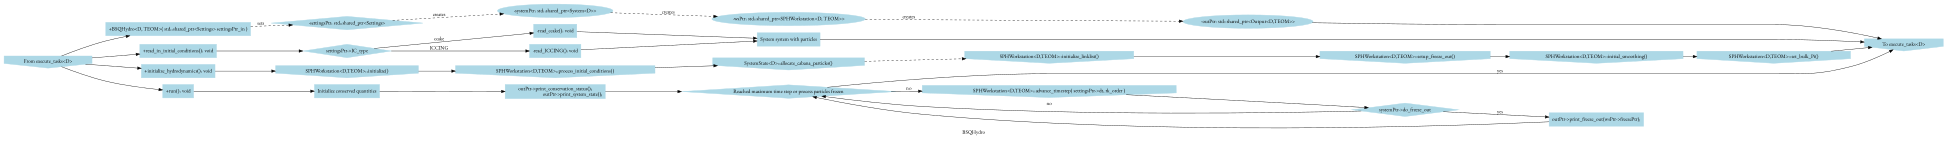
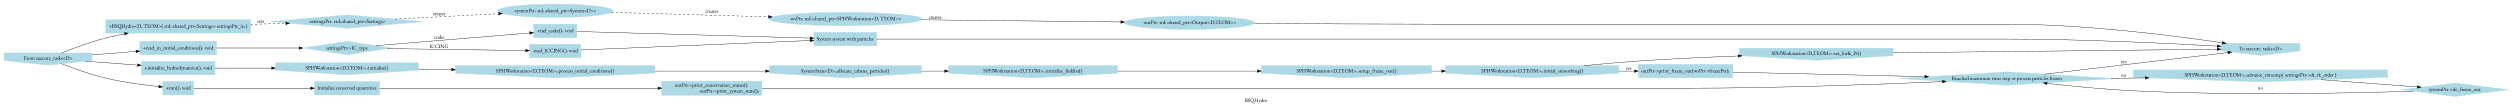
edge "-wsPtr: std::shared_ptr<SPHWorkstation<D, TEOM>>" -> "-outPtr: std::shared_ptr<Output<D,TEOM>>": style dashed -> solid
edge "SystemState<D>::allocate_cabana_particles()" -> "SPHWorkstation<D,TEOM>::initialize_linklist()": style dashed -> solid
edge "systemPtr->do_freeze_out" -> "outPtr->print_freeze_out(wsPtr->freezePtr);": now "SPHWorkstation<D,TEOM>::initial_smoothing()" -> "outPtr->print_freeze_out(wsPtr->freezePtr);"
